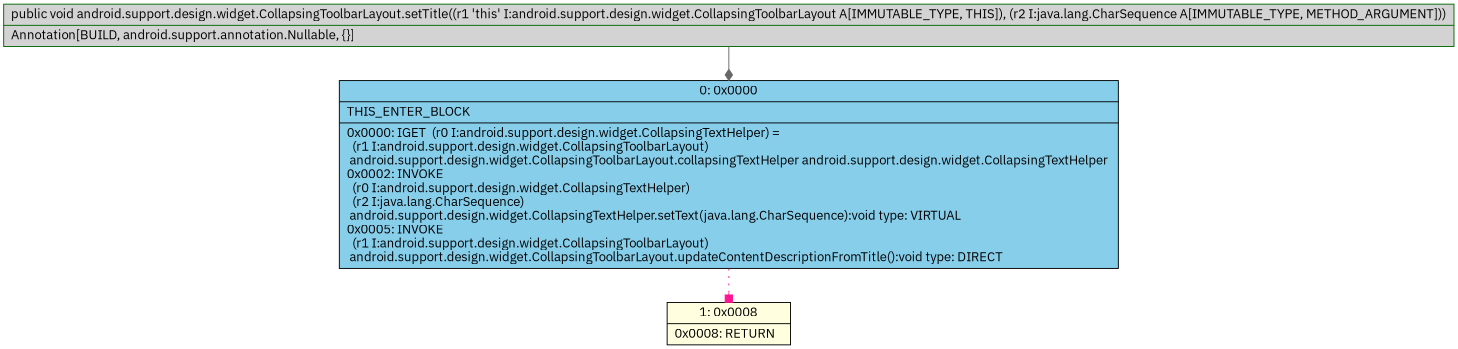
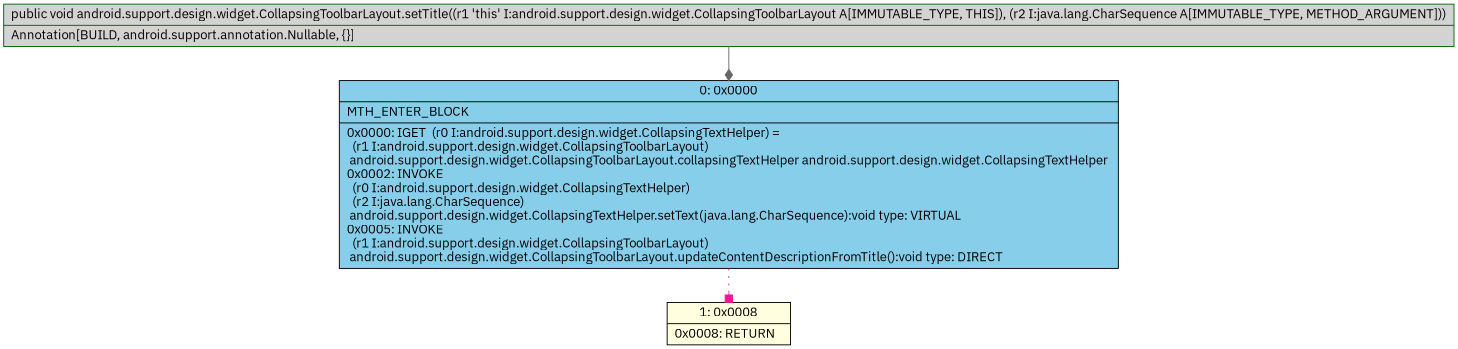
node "0: 0x0000": text "THIS_ENTER_BLOCK" -> "MTH_ENTER_BLOCK"
